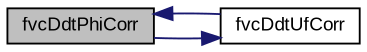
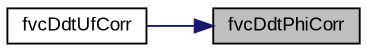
edge "fvcDdtPhiCorr" -> "fvcDdtUfCorr": removed
